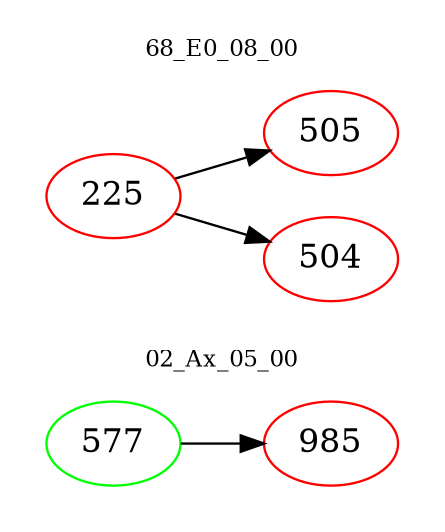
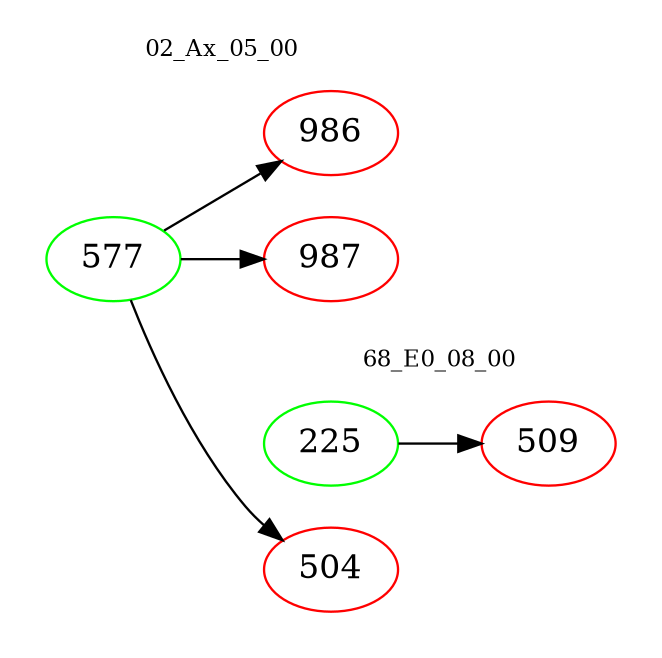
node "986": added
node "505": label "505" -> "509"
node "225": color red -> green
edge "225" -> "504": now "577" -> "504"
node "985": label "985" -> "987"
